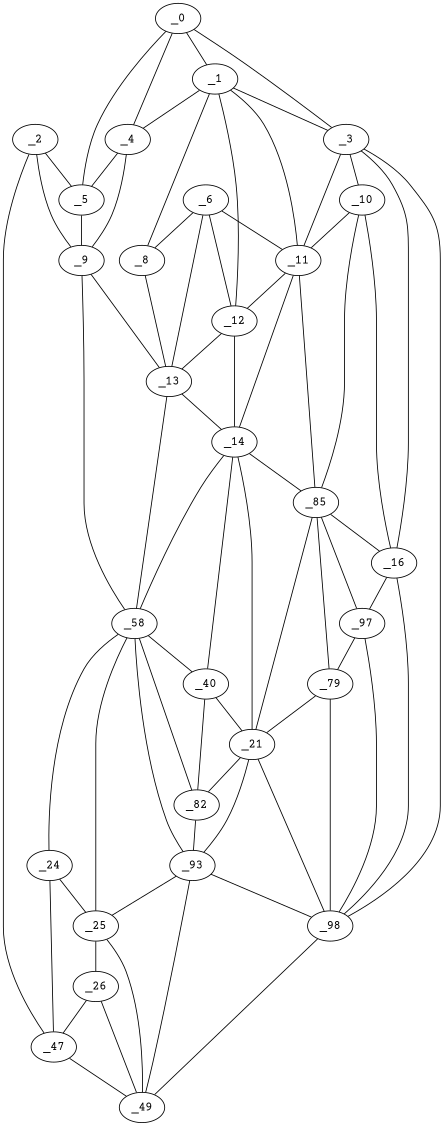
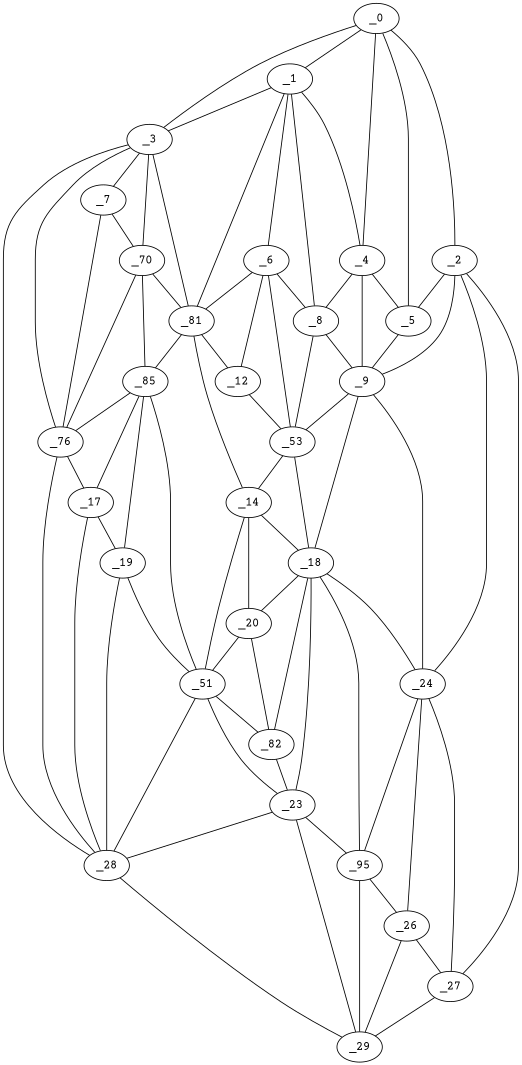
edge "_0" -- "_2": added
edge "_1" -- "_12": now "_1" -- "_6"
node "_7": added
node "_10": label "_10" -> "_70"
node "_11": label "_11" -> "_81"
edge "_4" -- "_8": added
edge "_8" -- "_9": added
node "_13": label "_13" -> "_53"
edge "_12" -- "_14": removed
edge "_14" -- "_85": removed
edge "_2" -- "_24": added
edge "_9" -- "_24": added
node "_16": label "_16" -> "_76"
node "_58": label "_58" -> "_18"
node "_97": label "_97" -> "_17"
node "_40": label "_40" -> "_20"
node "_79": label "_79" -> "_19"
node "_21": label "_21" -> "_51"
edge "_24" -- "_26": added
node "_93": label "_93" -> "_23"
node "_25": label "_25" -> "_95"
node "_98": label "_98" -> "_28"
node "_47": label "_47" -> "_27"
node "_49": label "_49" -> "_29"
